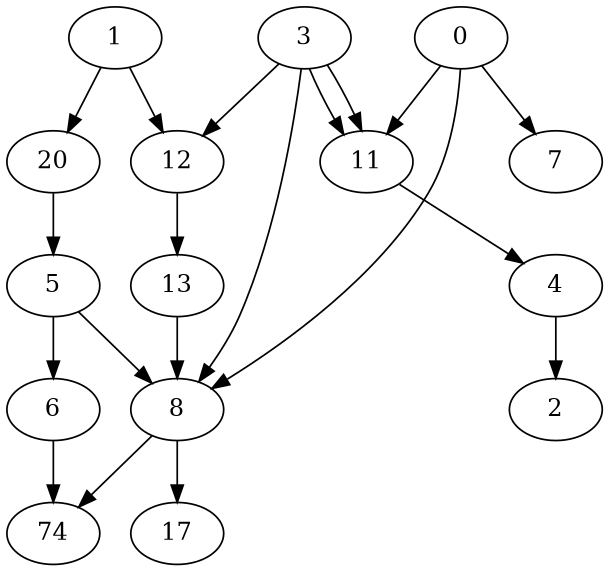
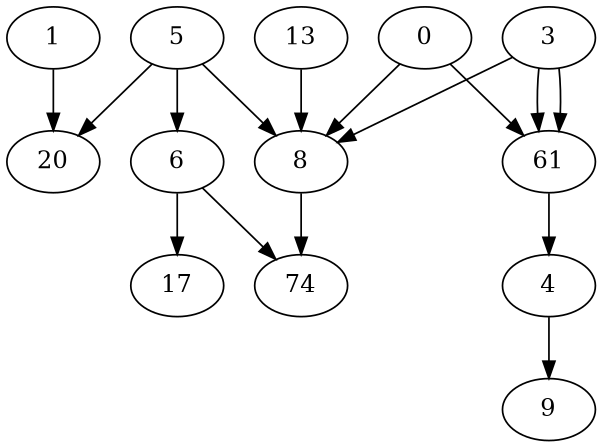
node "12": removed
node "11": label "11" -> "61"
node "7": removed
edge "20" -> "5": reversed
node "2": label "2" -> "9"
edge "8" -> "17": now "6" -> "17"
